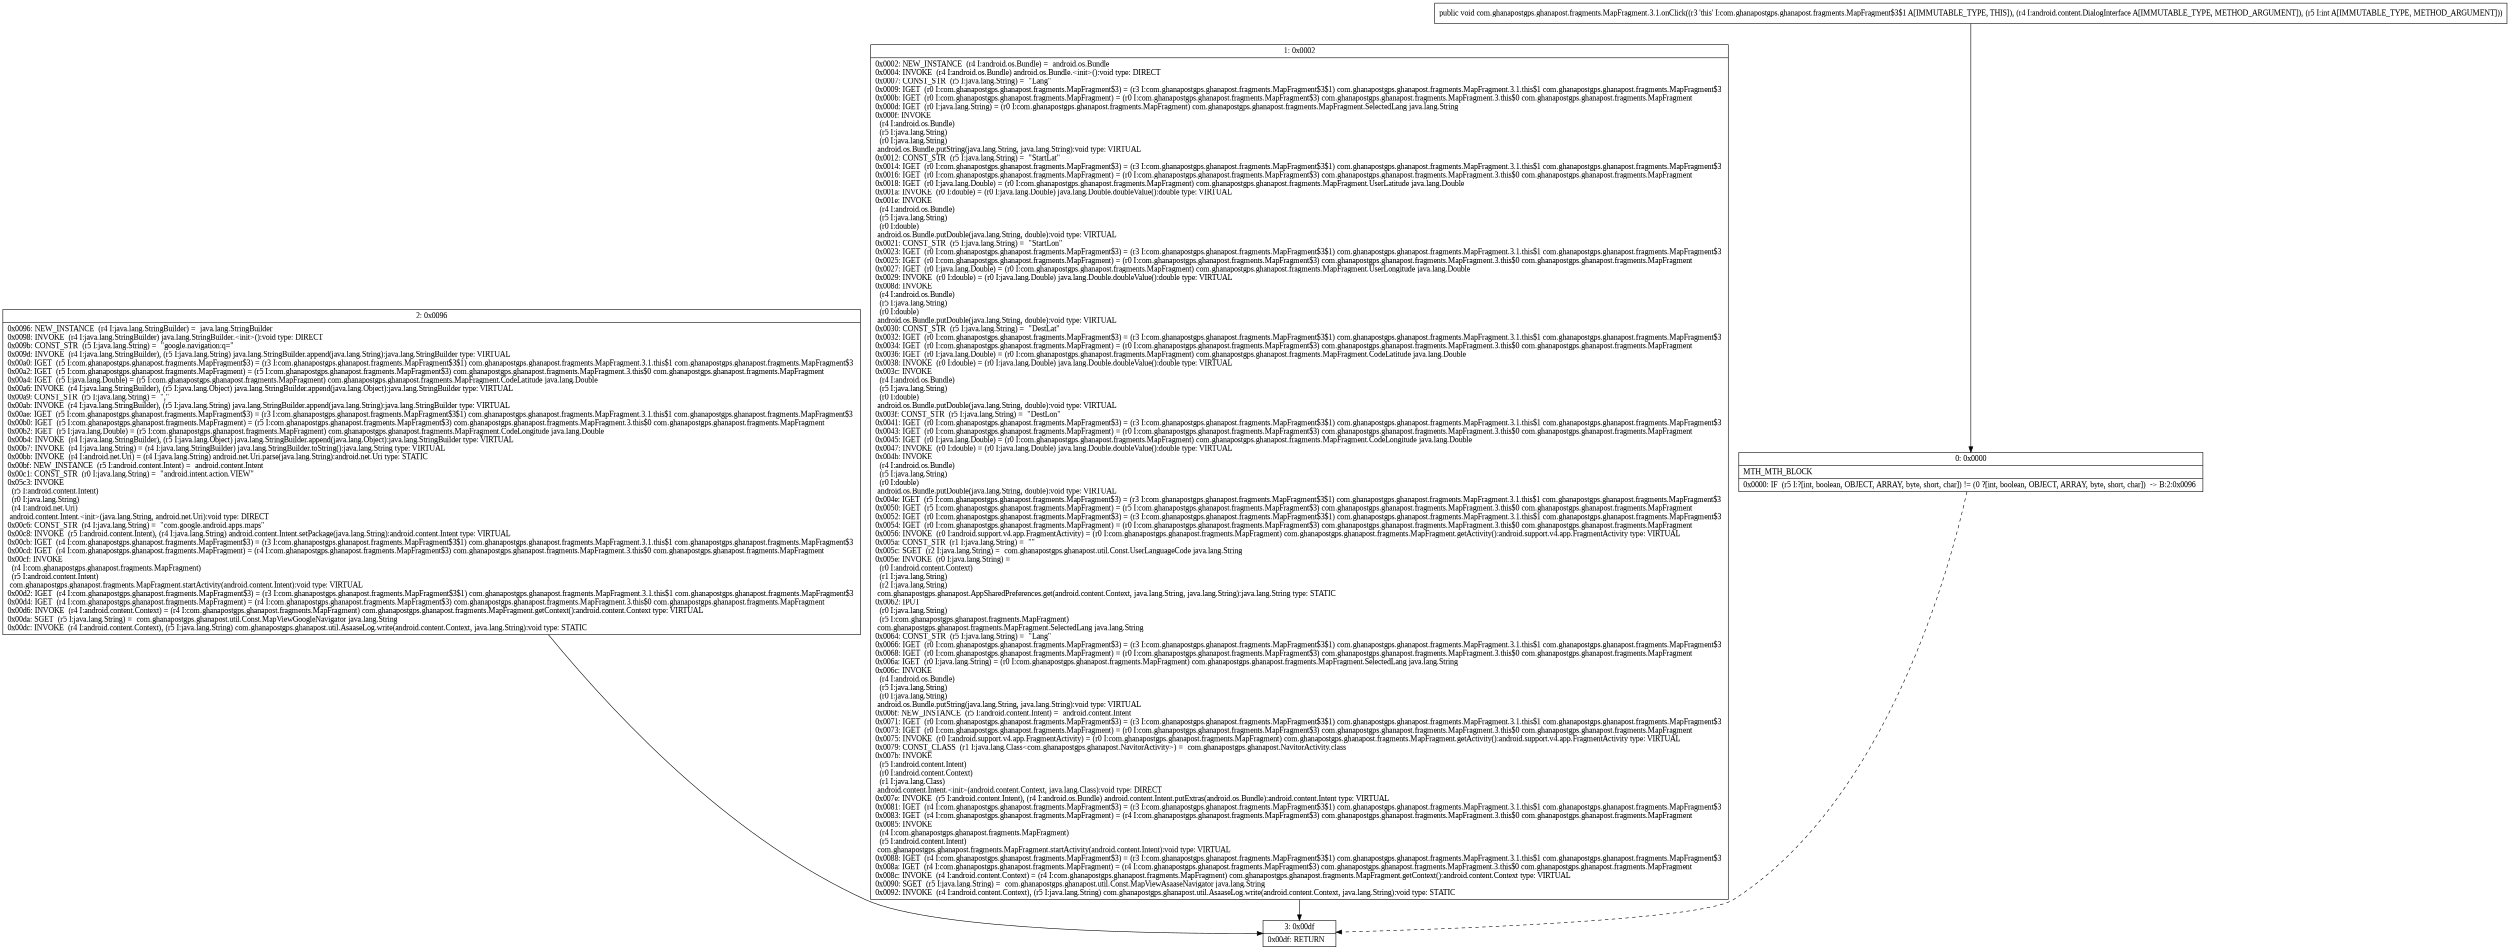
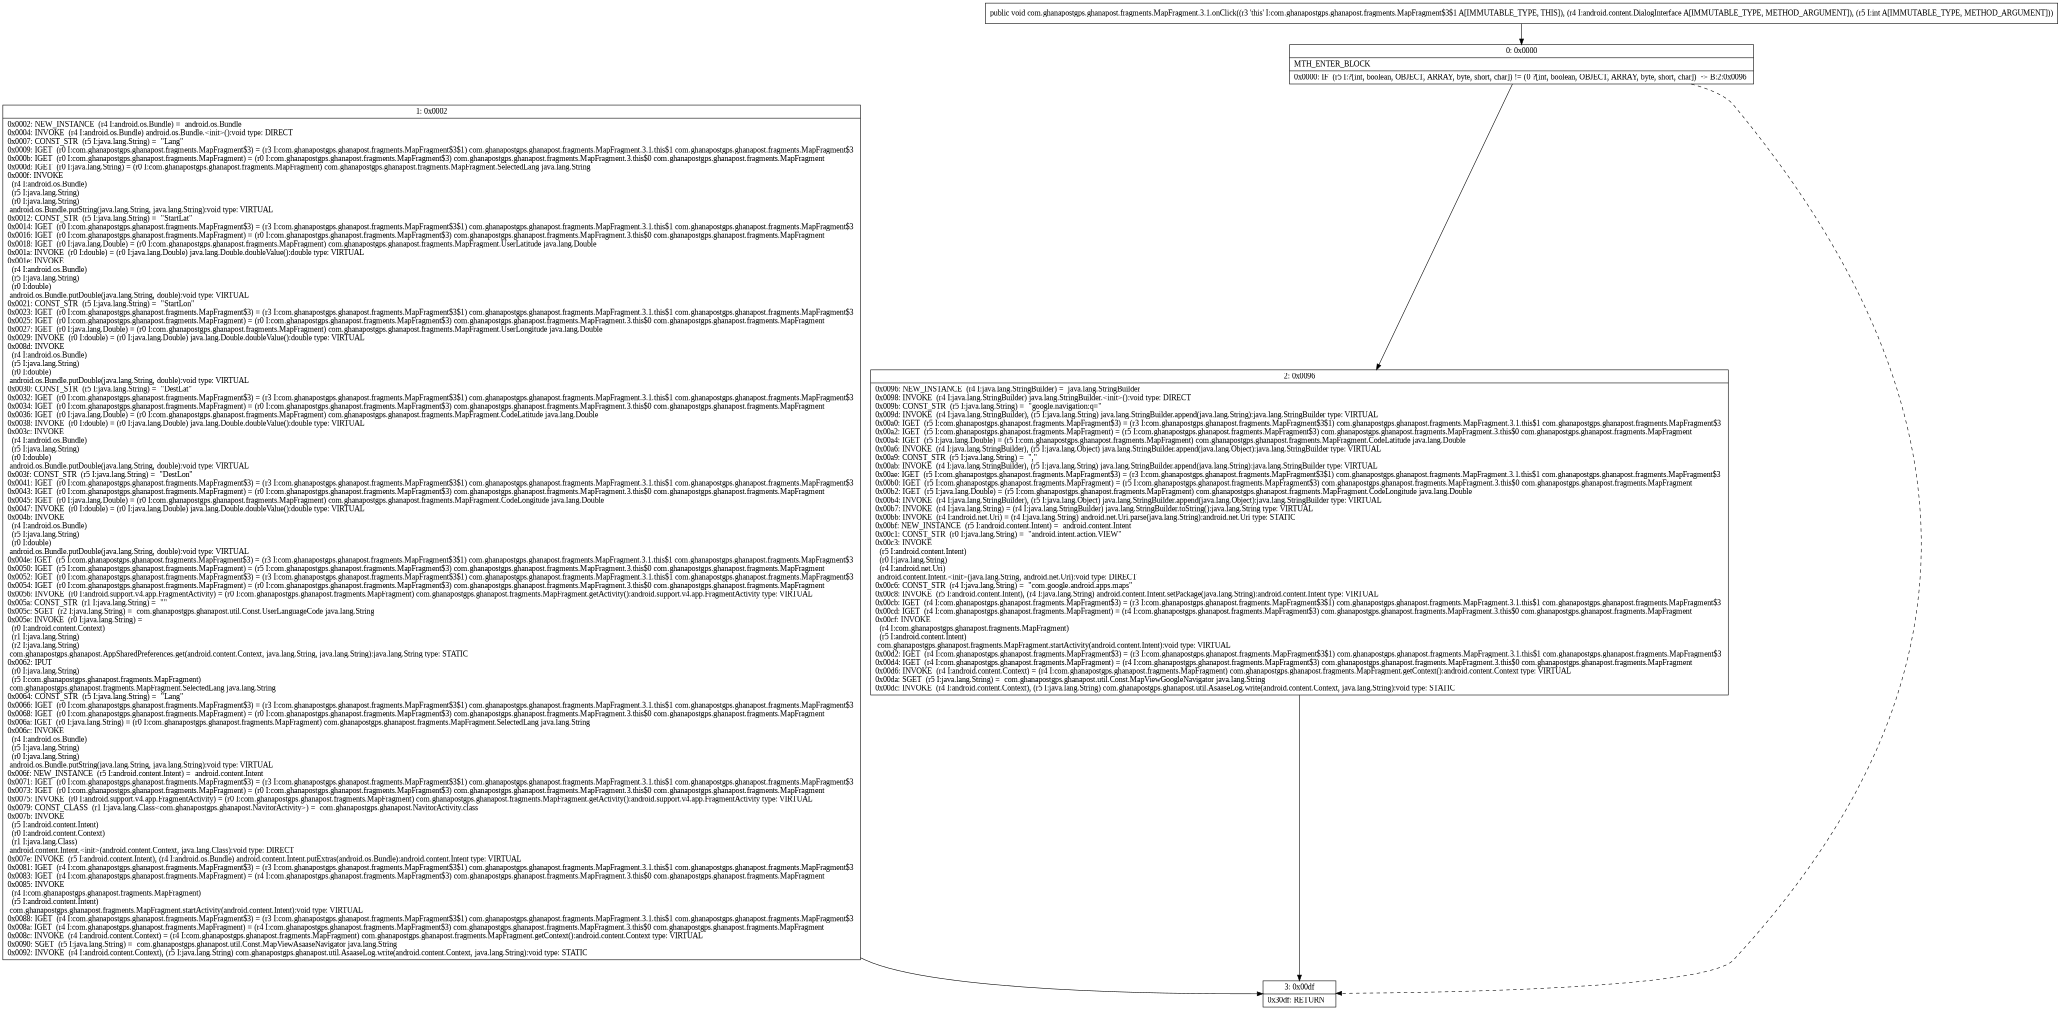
edge "0: 0x0000" -> "2: 0x0096": added
node "0: 0x0000": text "MTH_MTH_BLOCK" -> "MTH_ENTER_BLOCK"
node "2: 0x0096": text "0x05c3: INVOKE" -> "0x00c3: INVOKE"
node "3: 0x00df": text "0x00df: RETURN" -> "0x30df: RETURN"
